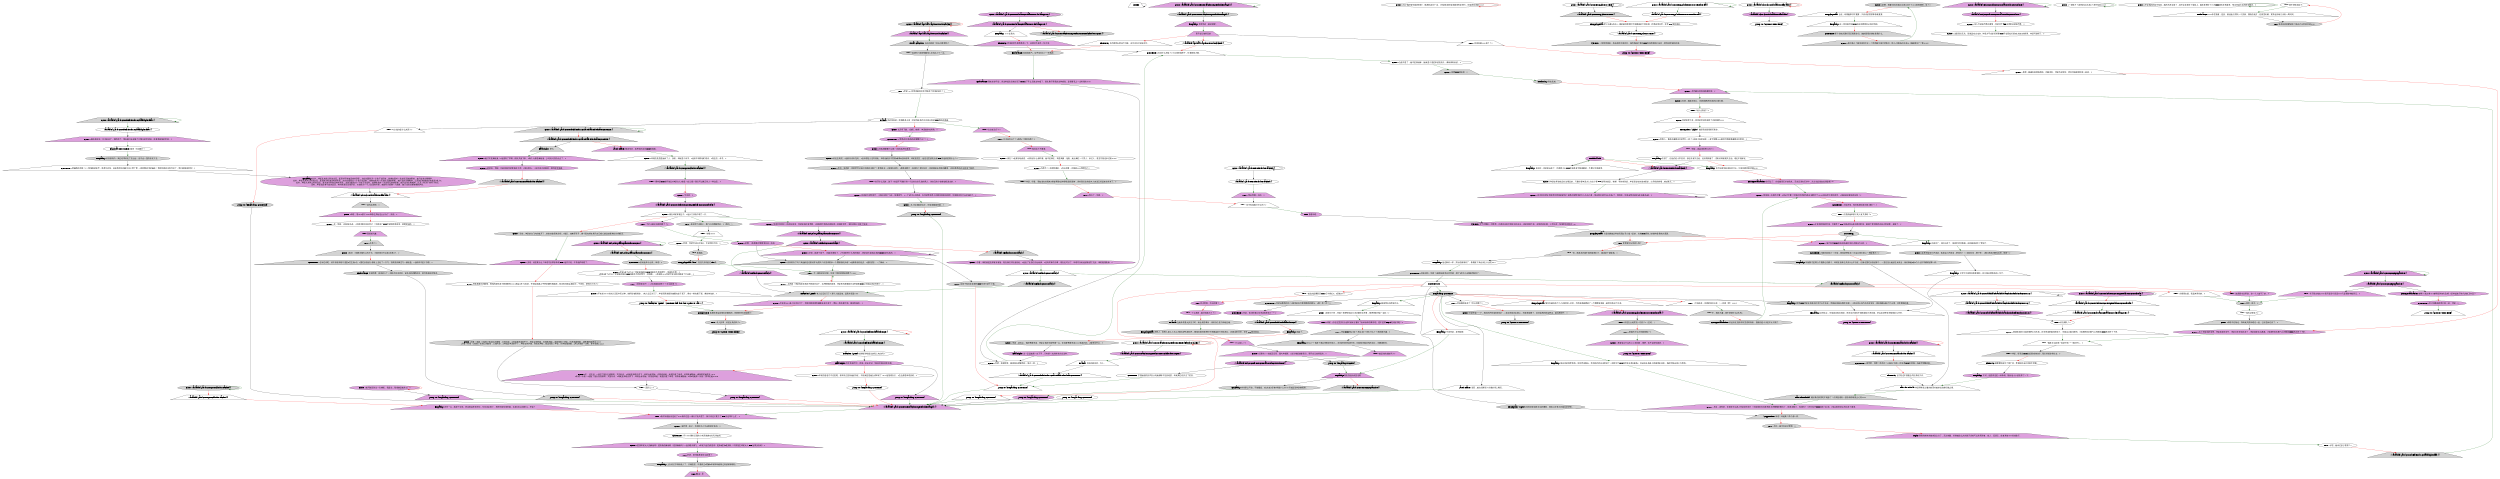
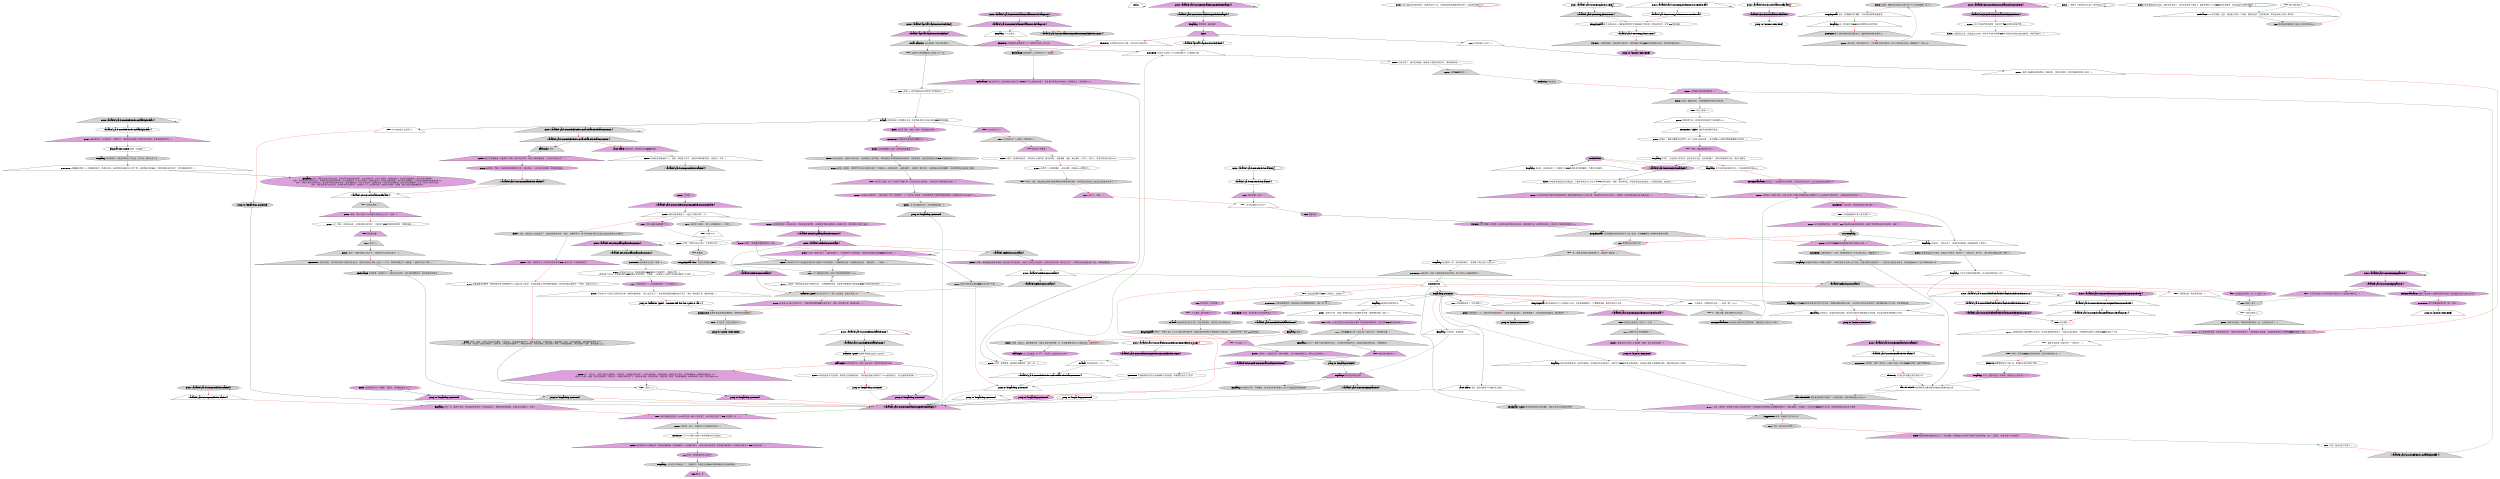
node "START": label "START" -> "TASK"
node "我不会让他得逞的": label "我不会让他得逞的" -> "input"
edge "You: “你是说她……疯了？”" -> "Cuno: “是啊，她确实很想搞死他。但她没有。坤诺不在附近。而且坤妮是跟坤诺一起的。”": color red -> black
node "You: “嘿坤诺——能不能让*坤诺大人*休息一会儿呢？我们可以像正常人一样交流。”": removed
edge "Cunoesse: “你告诉他，现在他就知道你很土鳖了！”" -> "You: “你觉得她和那个死人有关系吗？”": now "Cunoesse: “你告诉他，现在他就知道你很土鳖了！”" -> "Empathy: 你成功了，他们分开了。他甚至背对着她，这样她就读不了唇语了。"
node "suru_ency": label "suru_ency" -> "suru_empathy"
edge "Suggestion: 坤诺？坤妮斯？两个都一样。" -> "You: “拜托，她可没杀过警察。”": reversed
